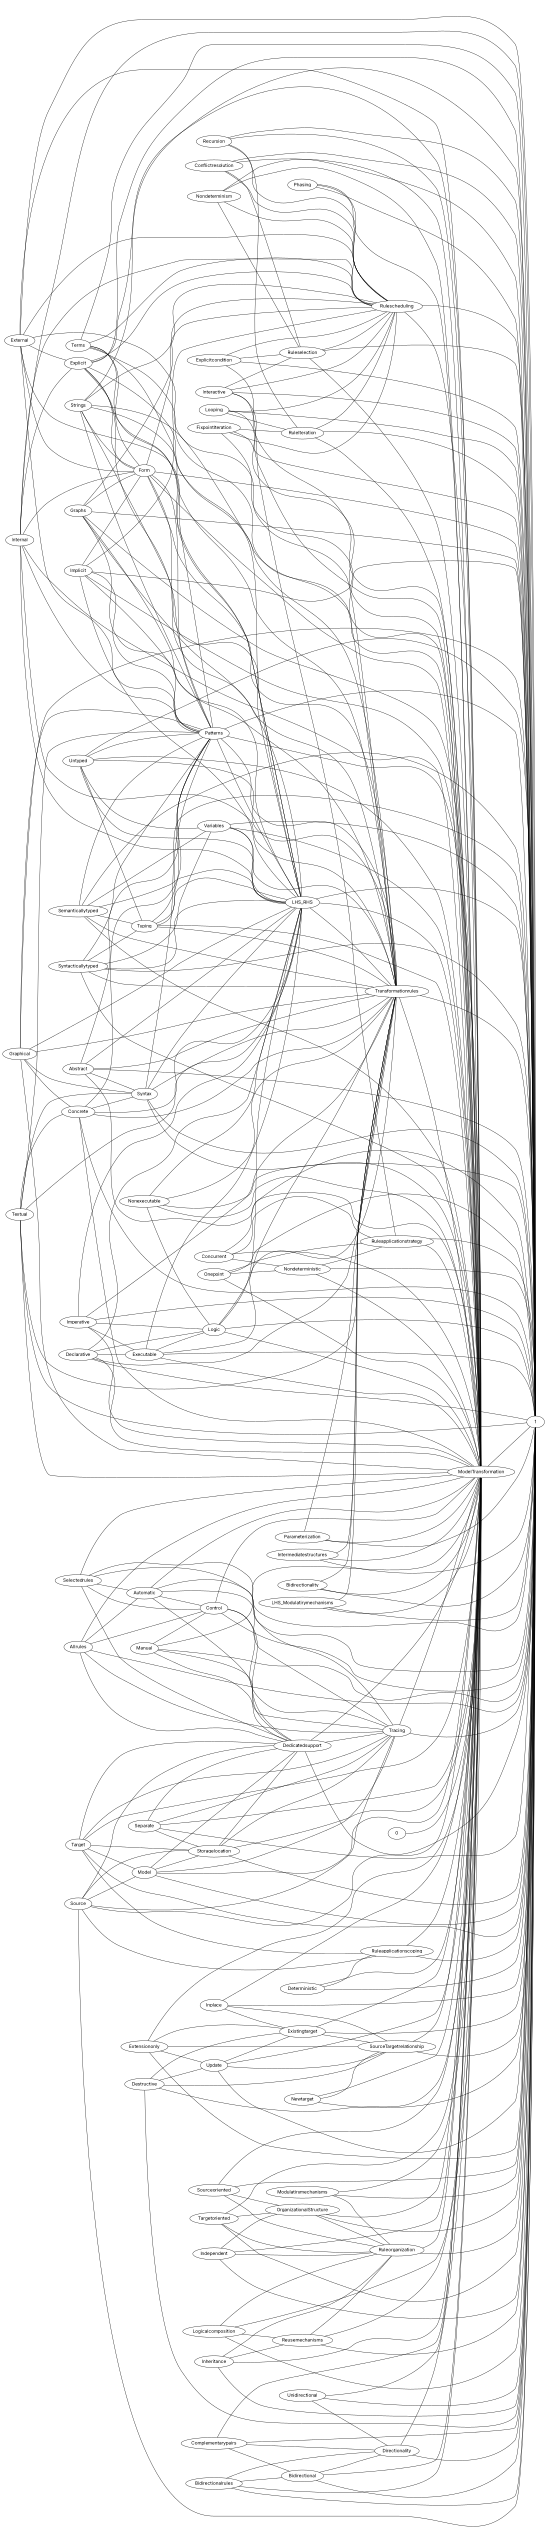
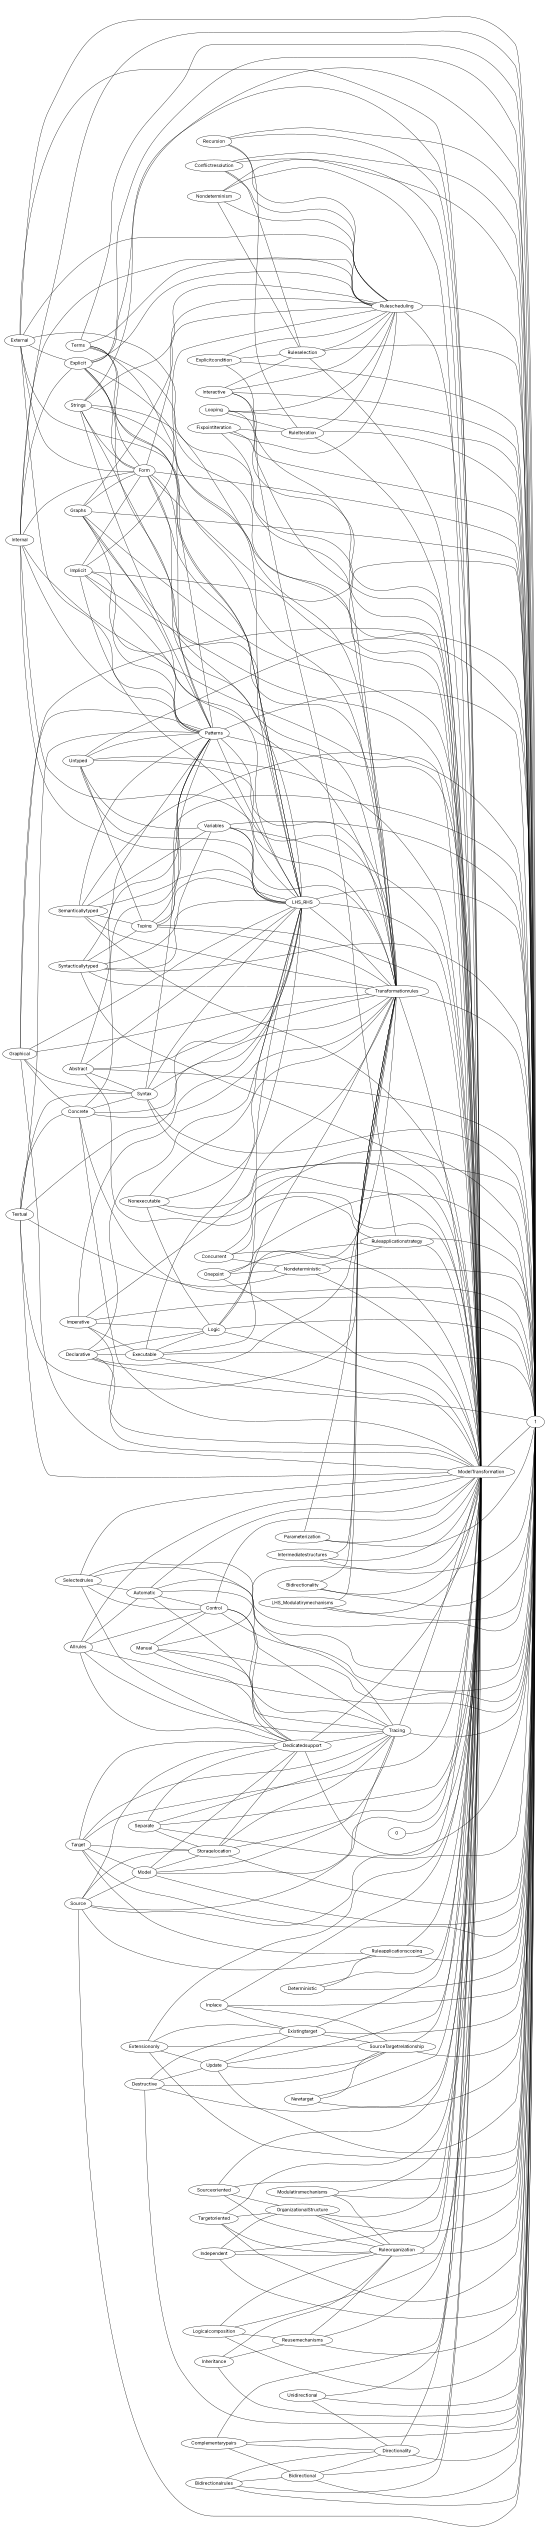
node "Phasing": removed
edge "Textual" -- "1": now "Textual" -- "Nondeterministic"
edge "ModelTransformation" -- "Inheritance": removed
